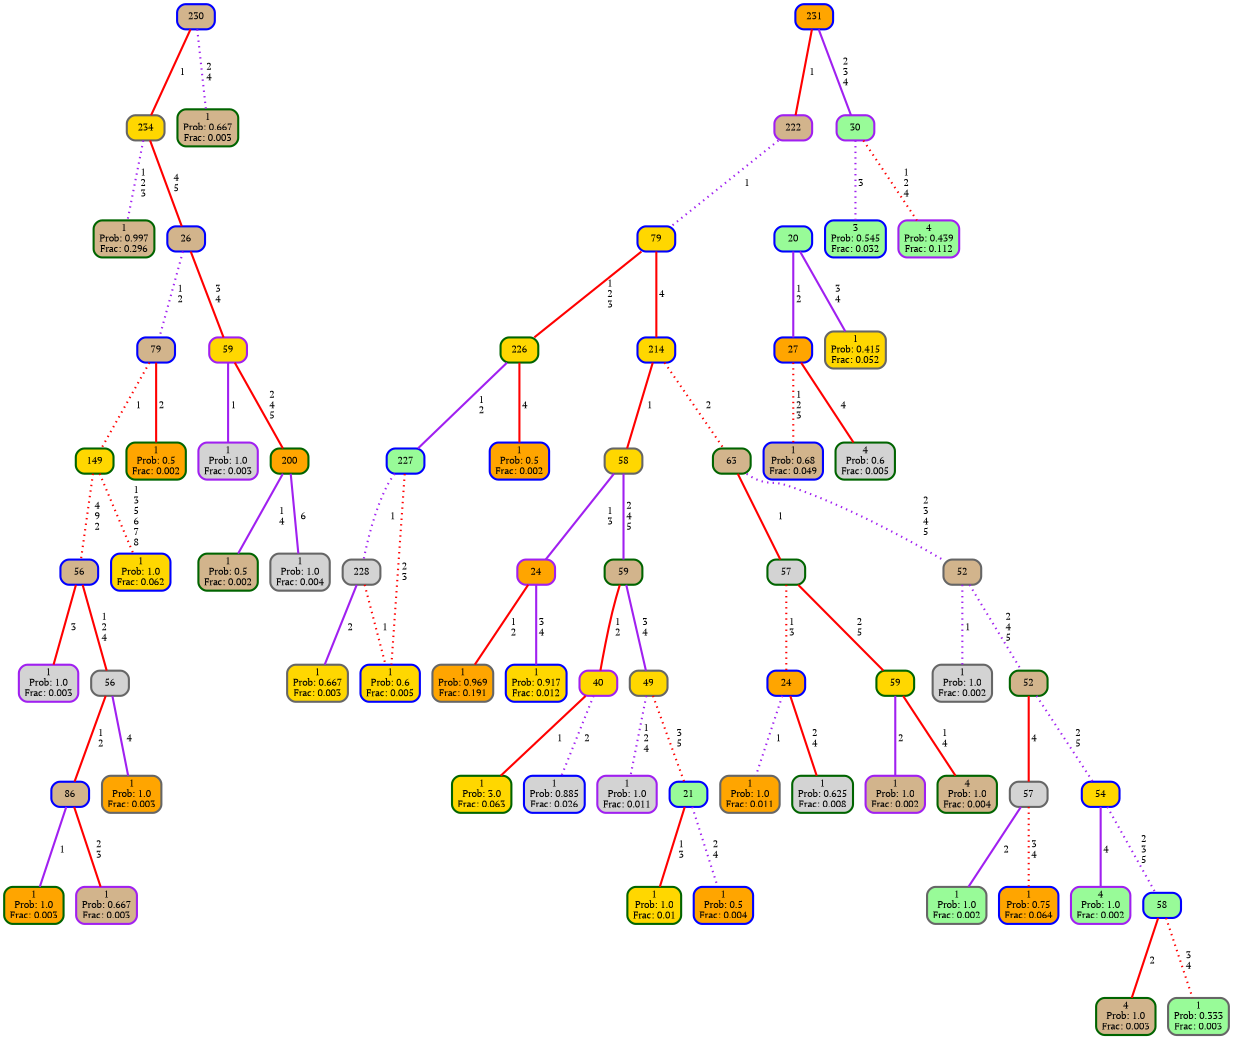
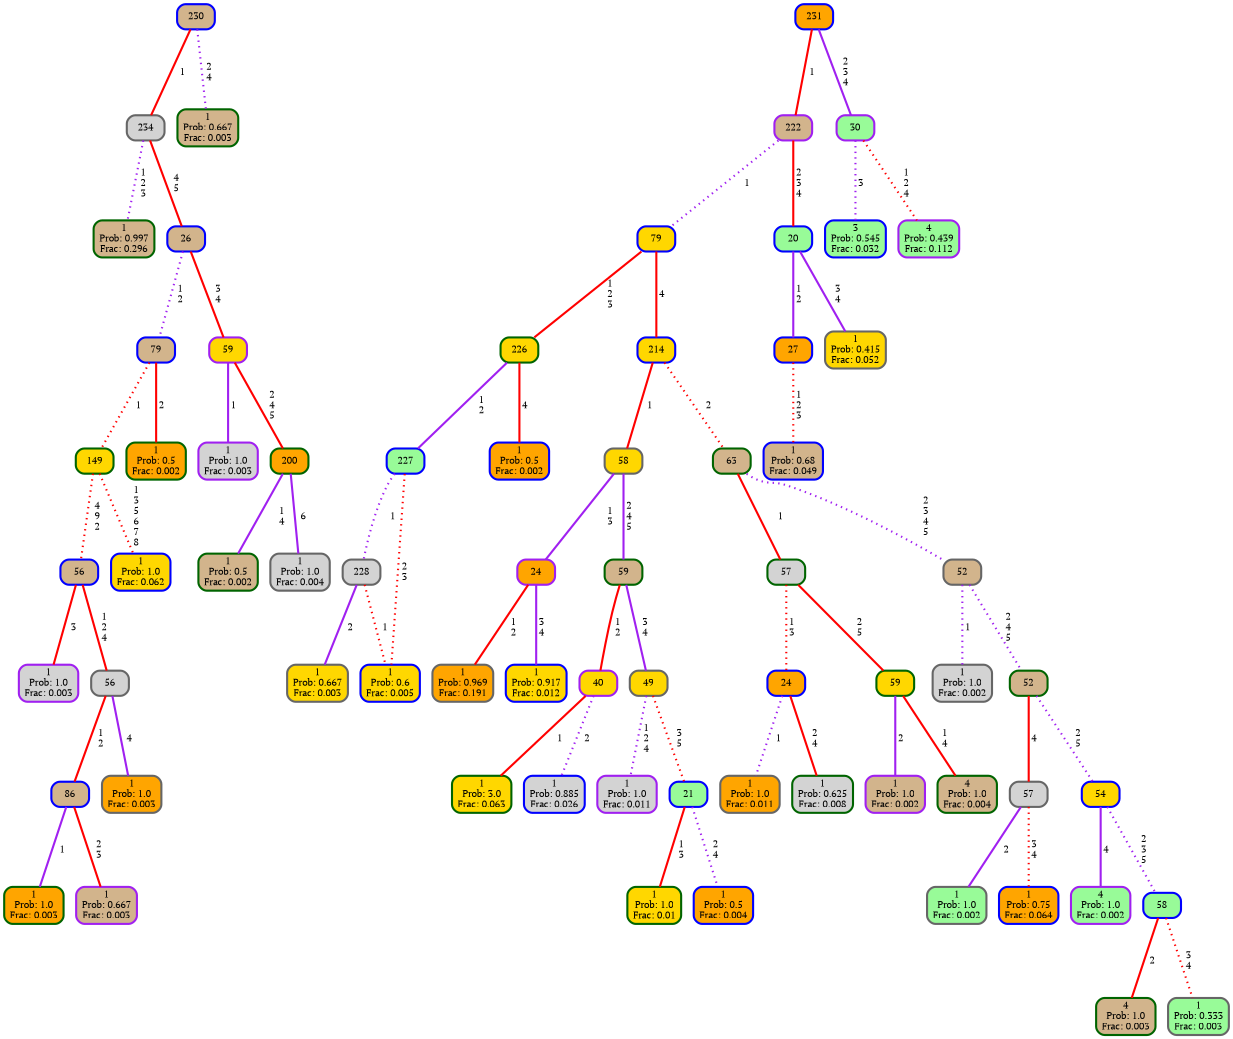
node "234": fillcolor gold -> lightgrey
edge "222" -- "20": added, label "2 3 4"
node "4 Prob: 0.6 Frac: 0.005": removed
